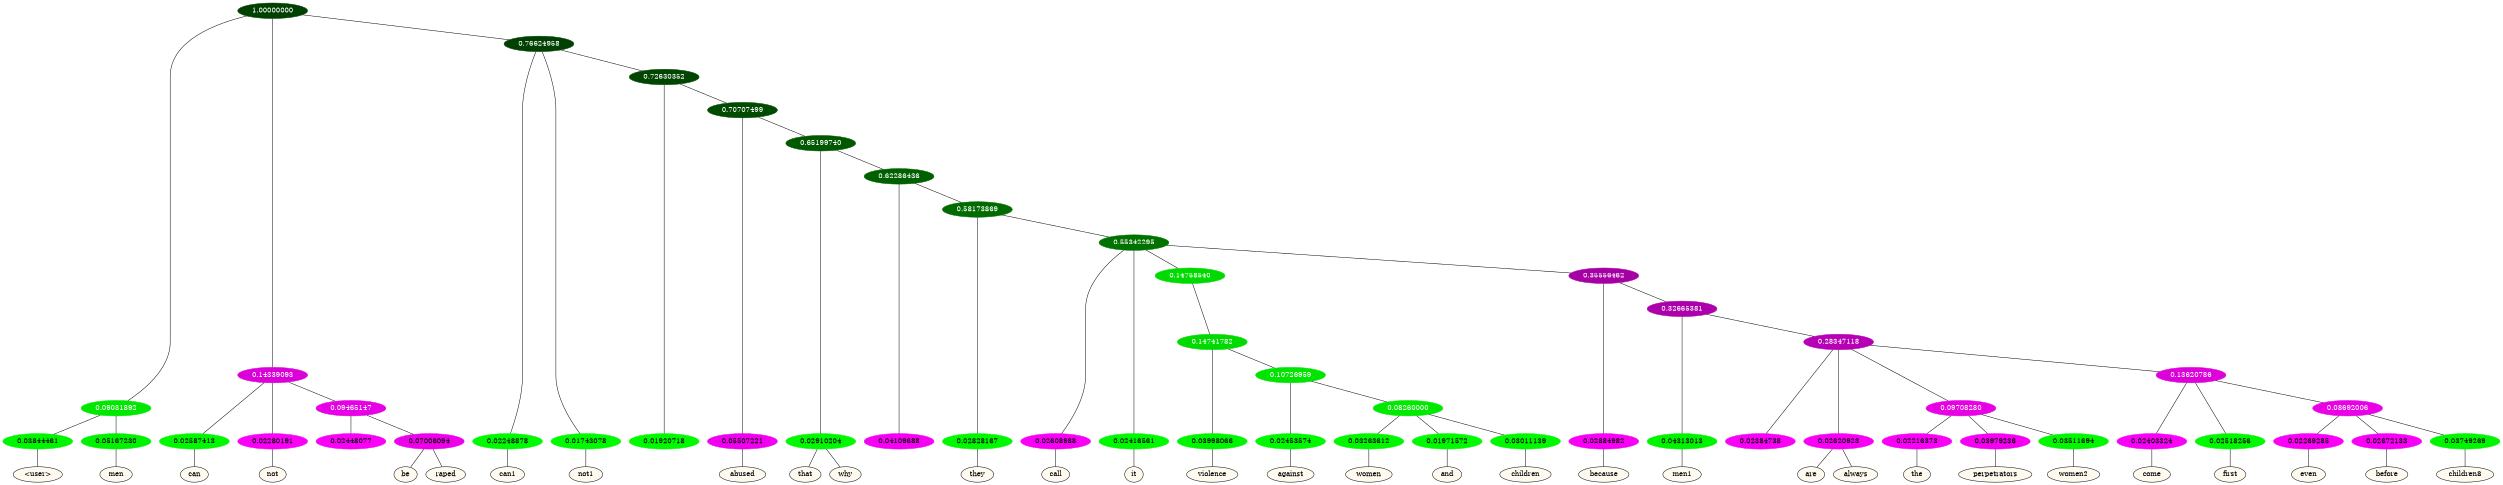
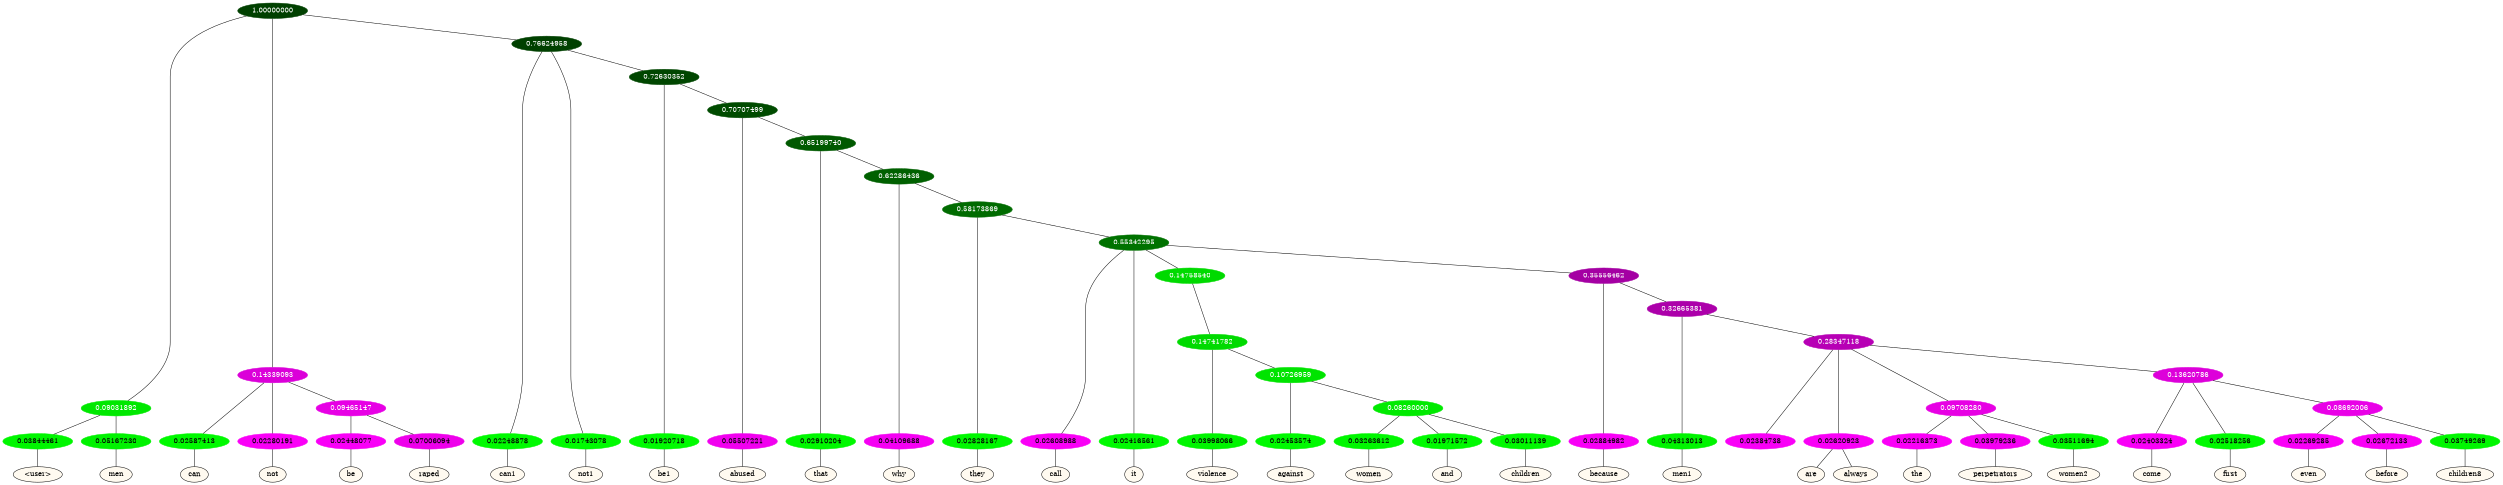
edge "0.07006094" -- "be": now "0.02448077" -- "be"
edge "0.02910204" -- "why": now "0.04109688" -- "why"
node "be1": added
